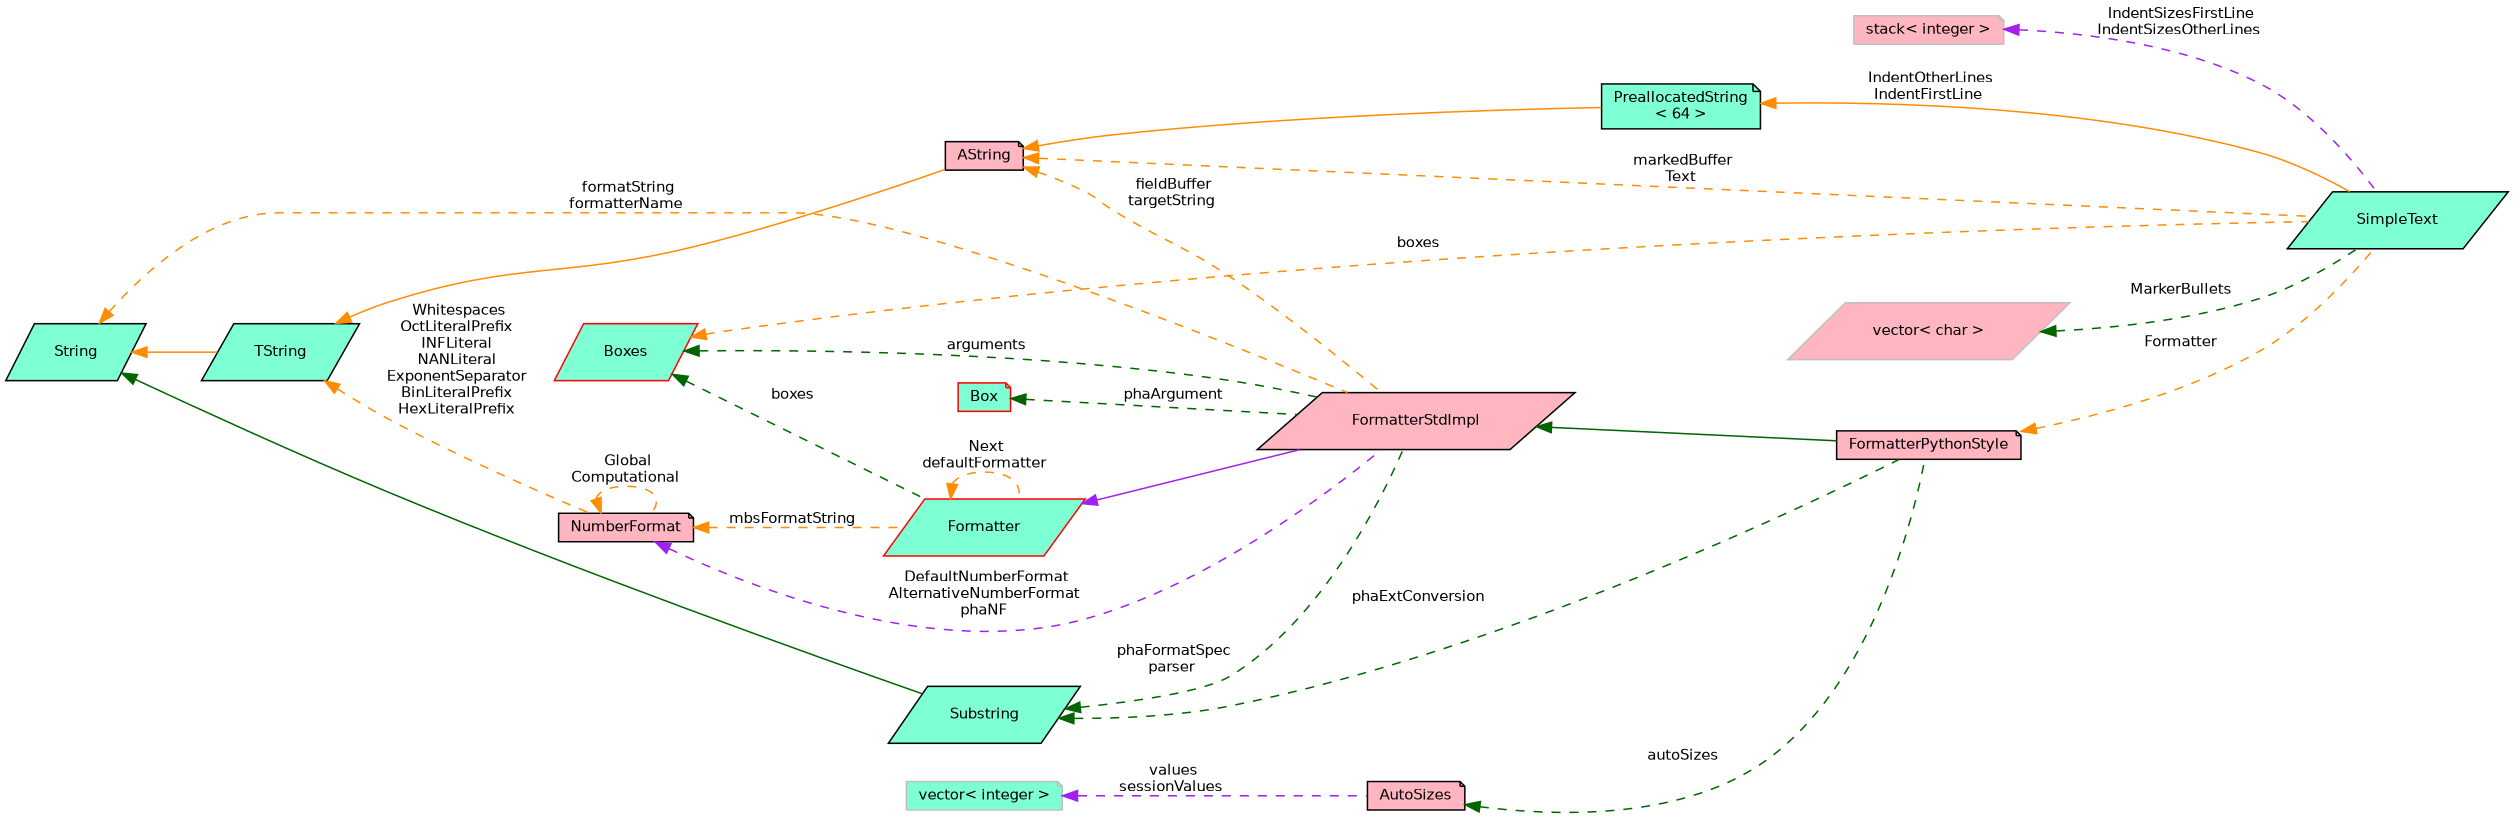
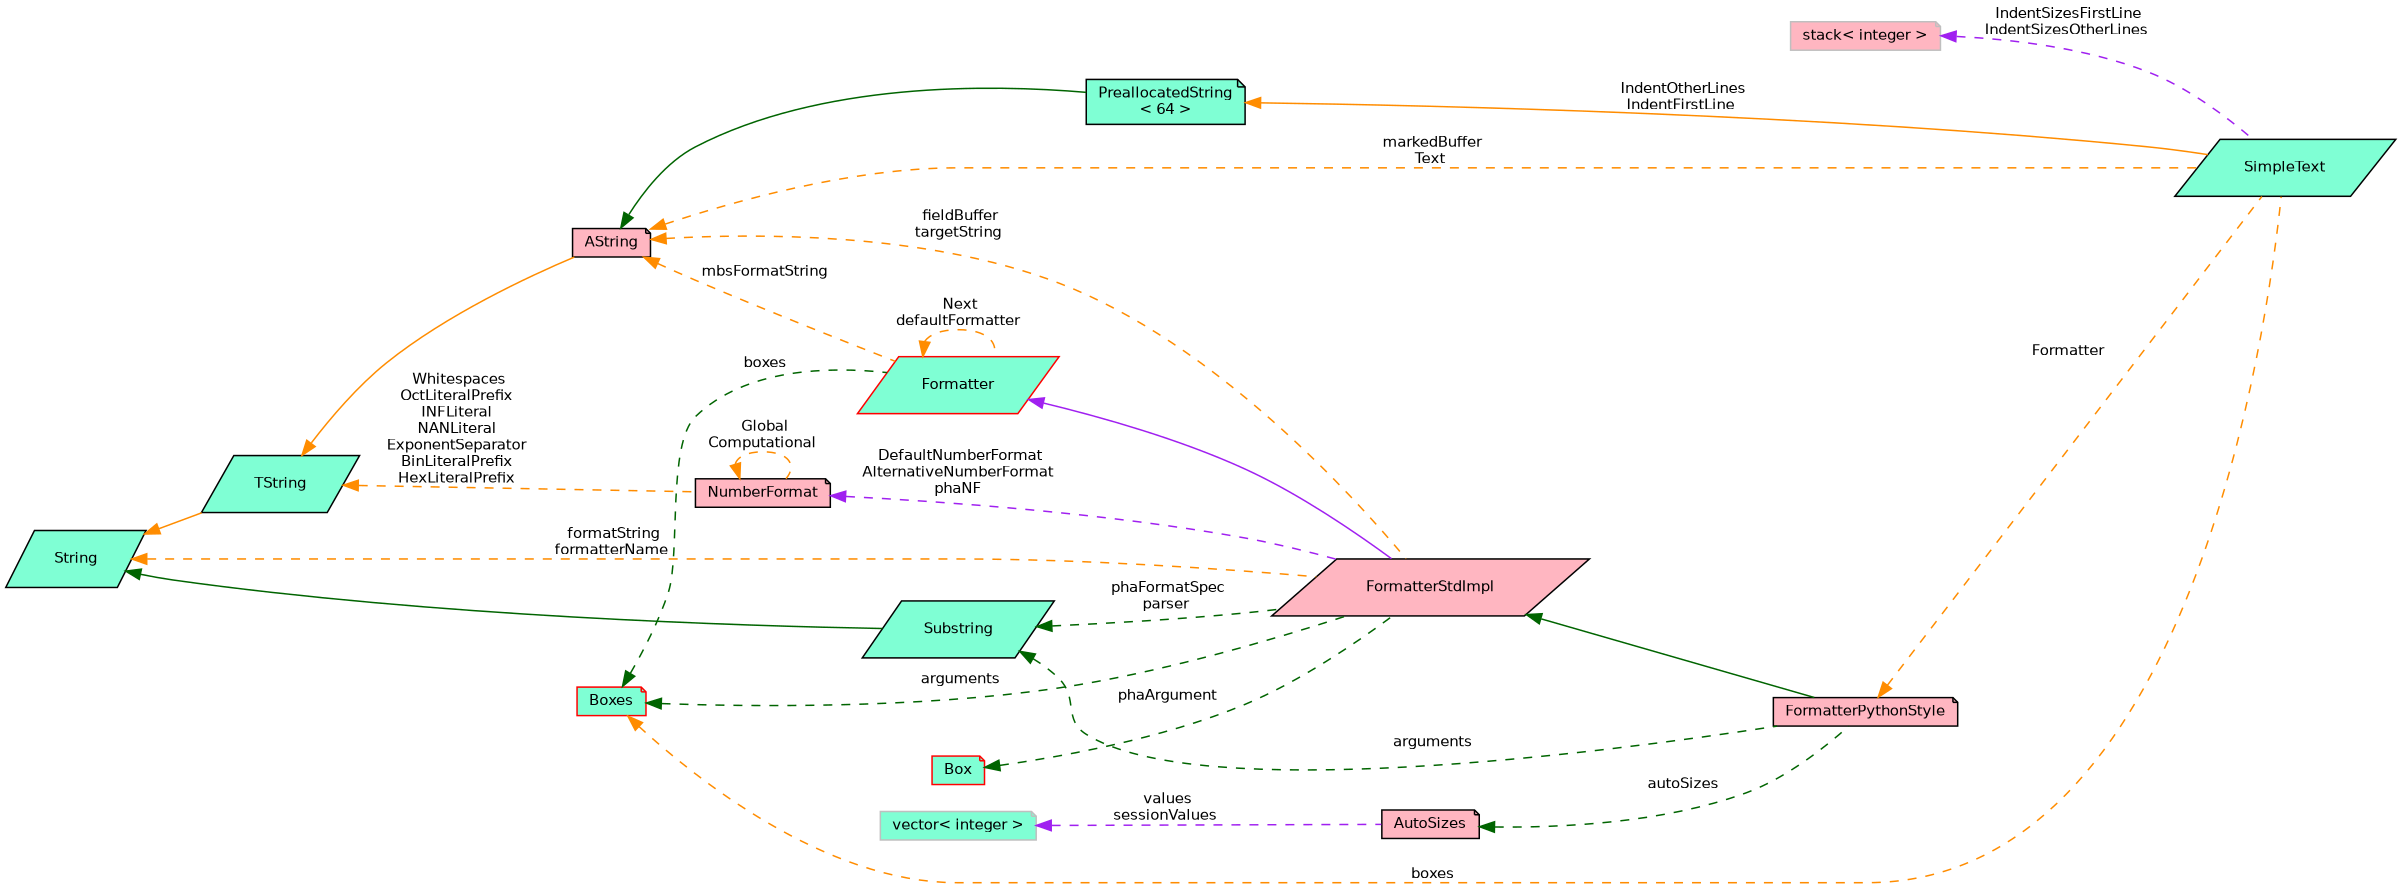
edge "PreallocatedString < 64 >" -> "AString": color darkorange -> darkgreen
node "vector< char >": removed
node "Boxes": shape parallelogram -> note
edge "Formatter" -> "NumberFormat": now "Formatter" -> "AString"
edge "FormatterPythonStyle" -> "Substring": label " phaExtConversion" -> " arguments"
